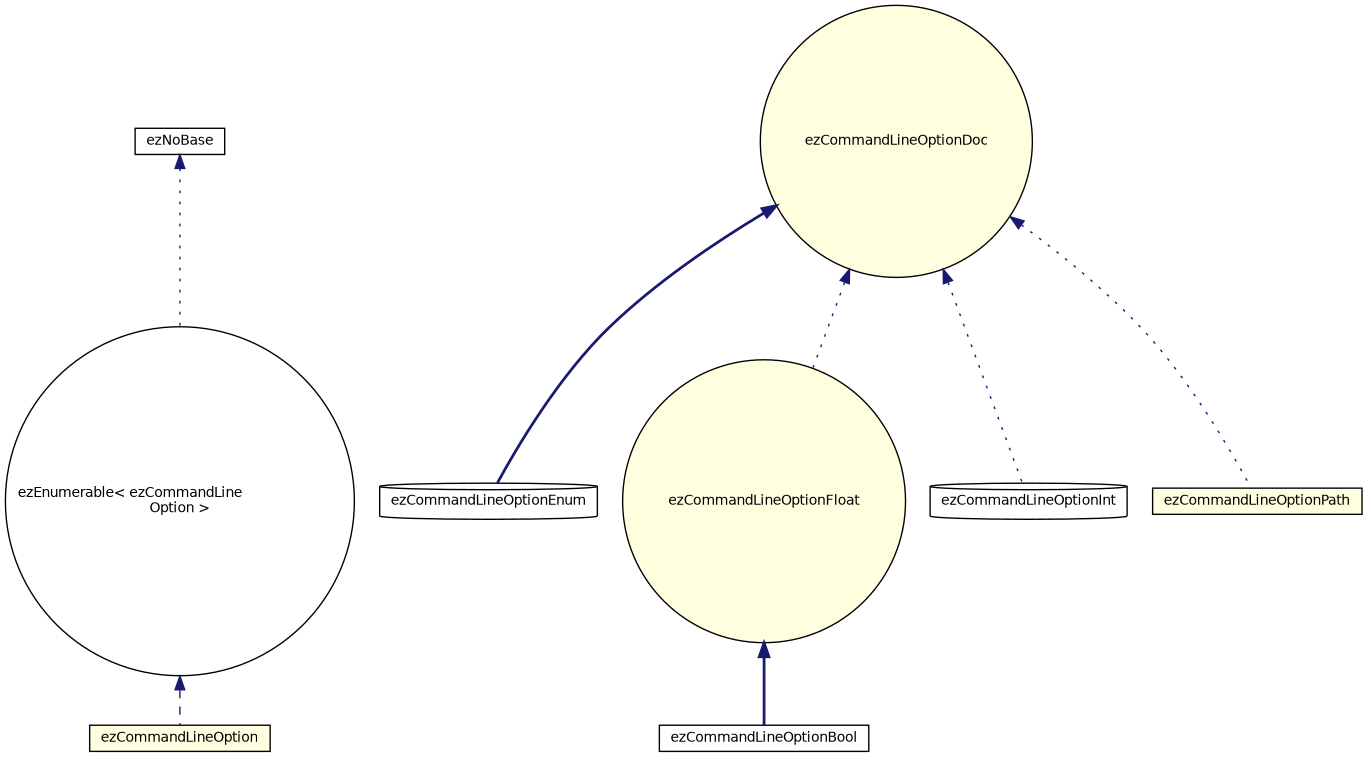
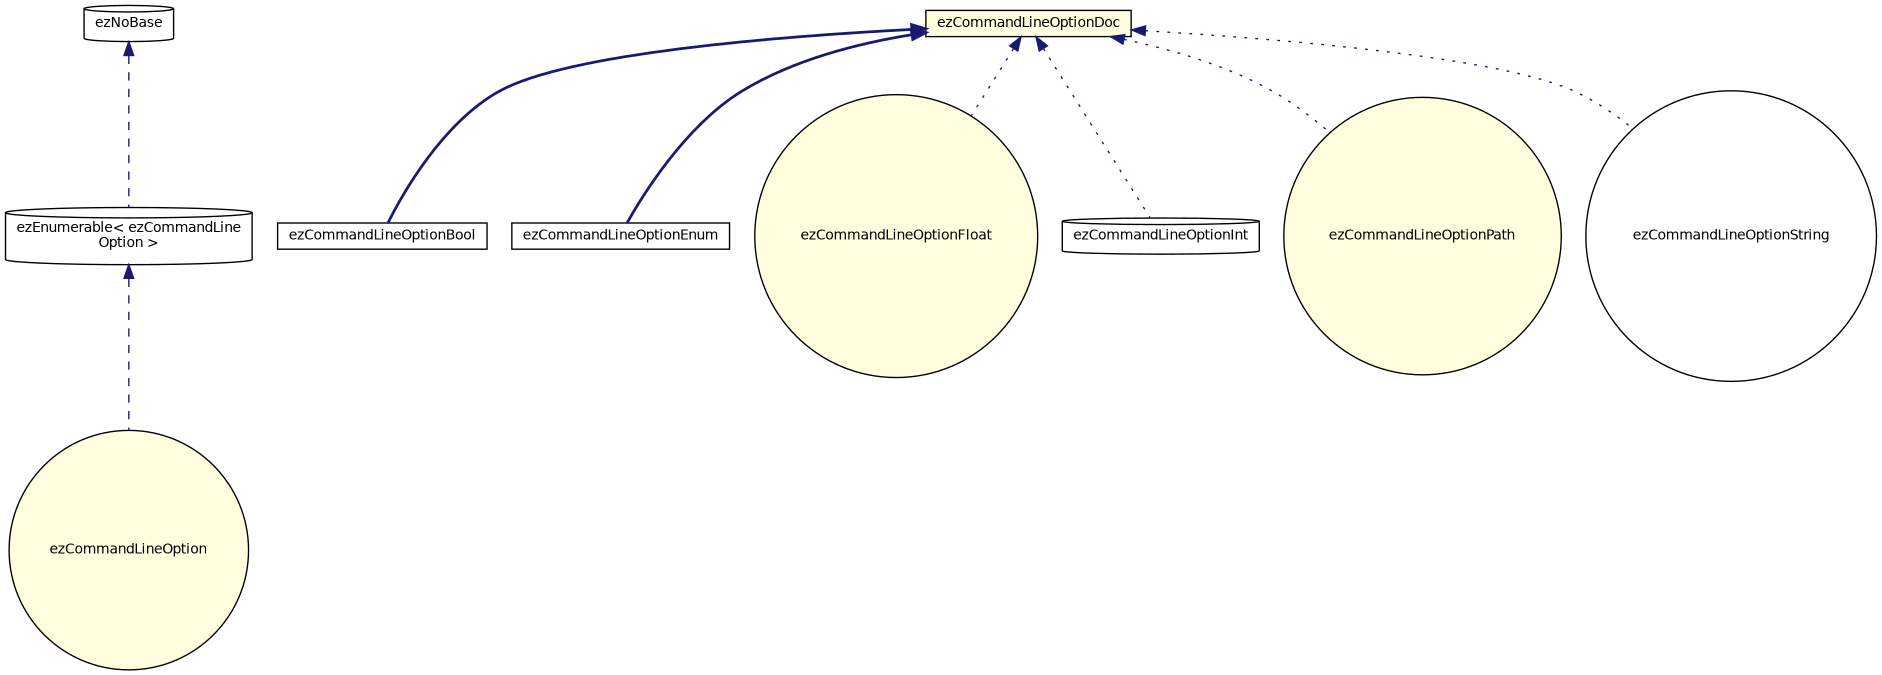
node "ezNoBase": shape box -> cylinder
node "ezCommandLineOptionDoc": shape circle -> box
node "ezCommandLineOptionString": added
edge "ezEnumerable< ezCommandLine Option >" -> "ezNoBase": style dotted -> dashed
node "ezEnumerable< ezCommandLine Option >": shape circle -> cylinder
node "ezCommandLineOptionEnum": shape cylinder -> box
node "ezCommandLineOptionPath": shape box -> circle
edge "ezCommandLineOptionBool" -> "ezCommandLineOptionFloat": now "ezCommandLineOptionBool" -> "ezCommandLineOptionDoc"
node "ezCommandLineOption": shape box -> circle
